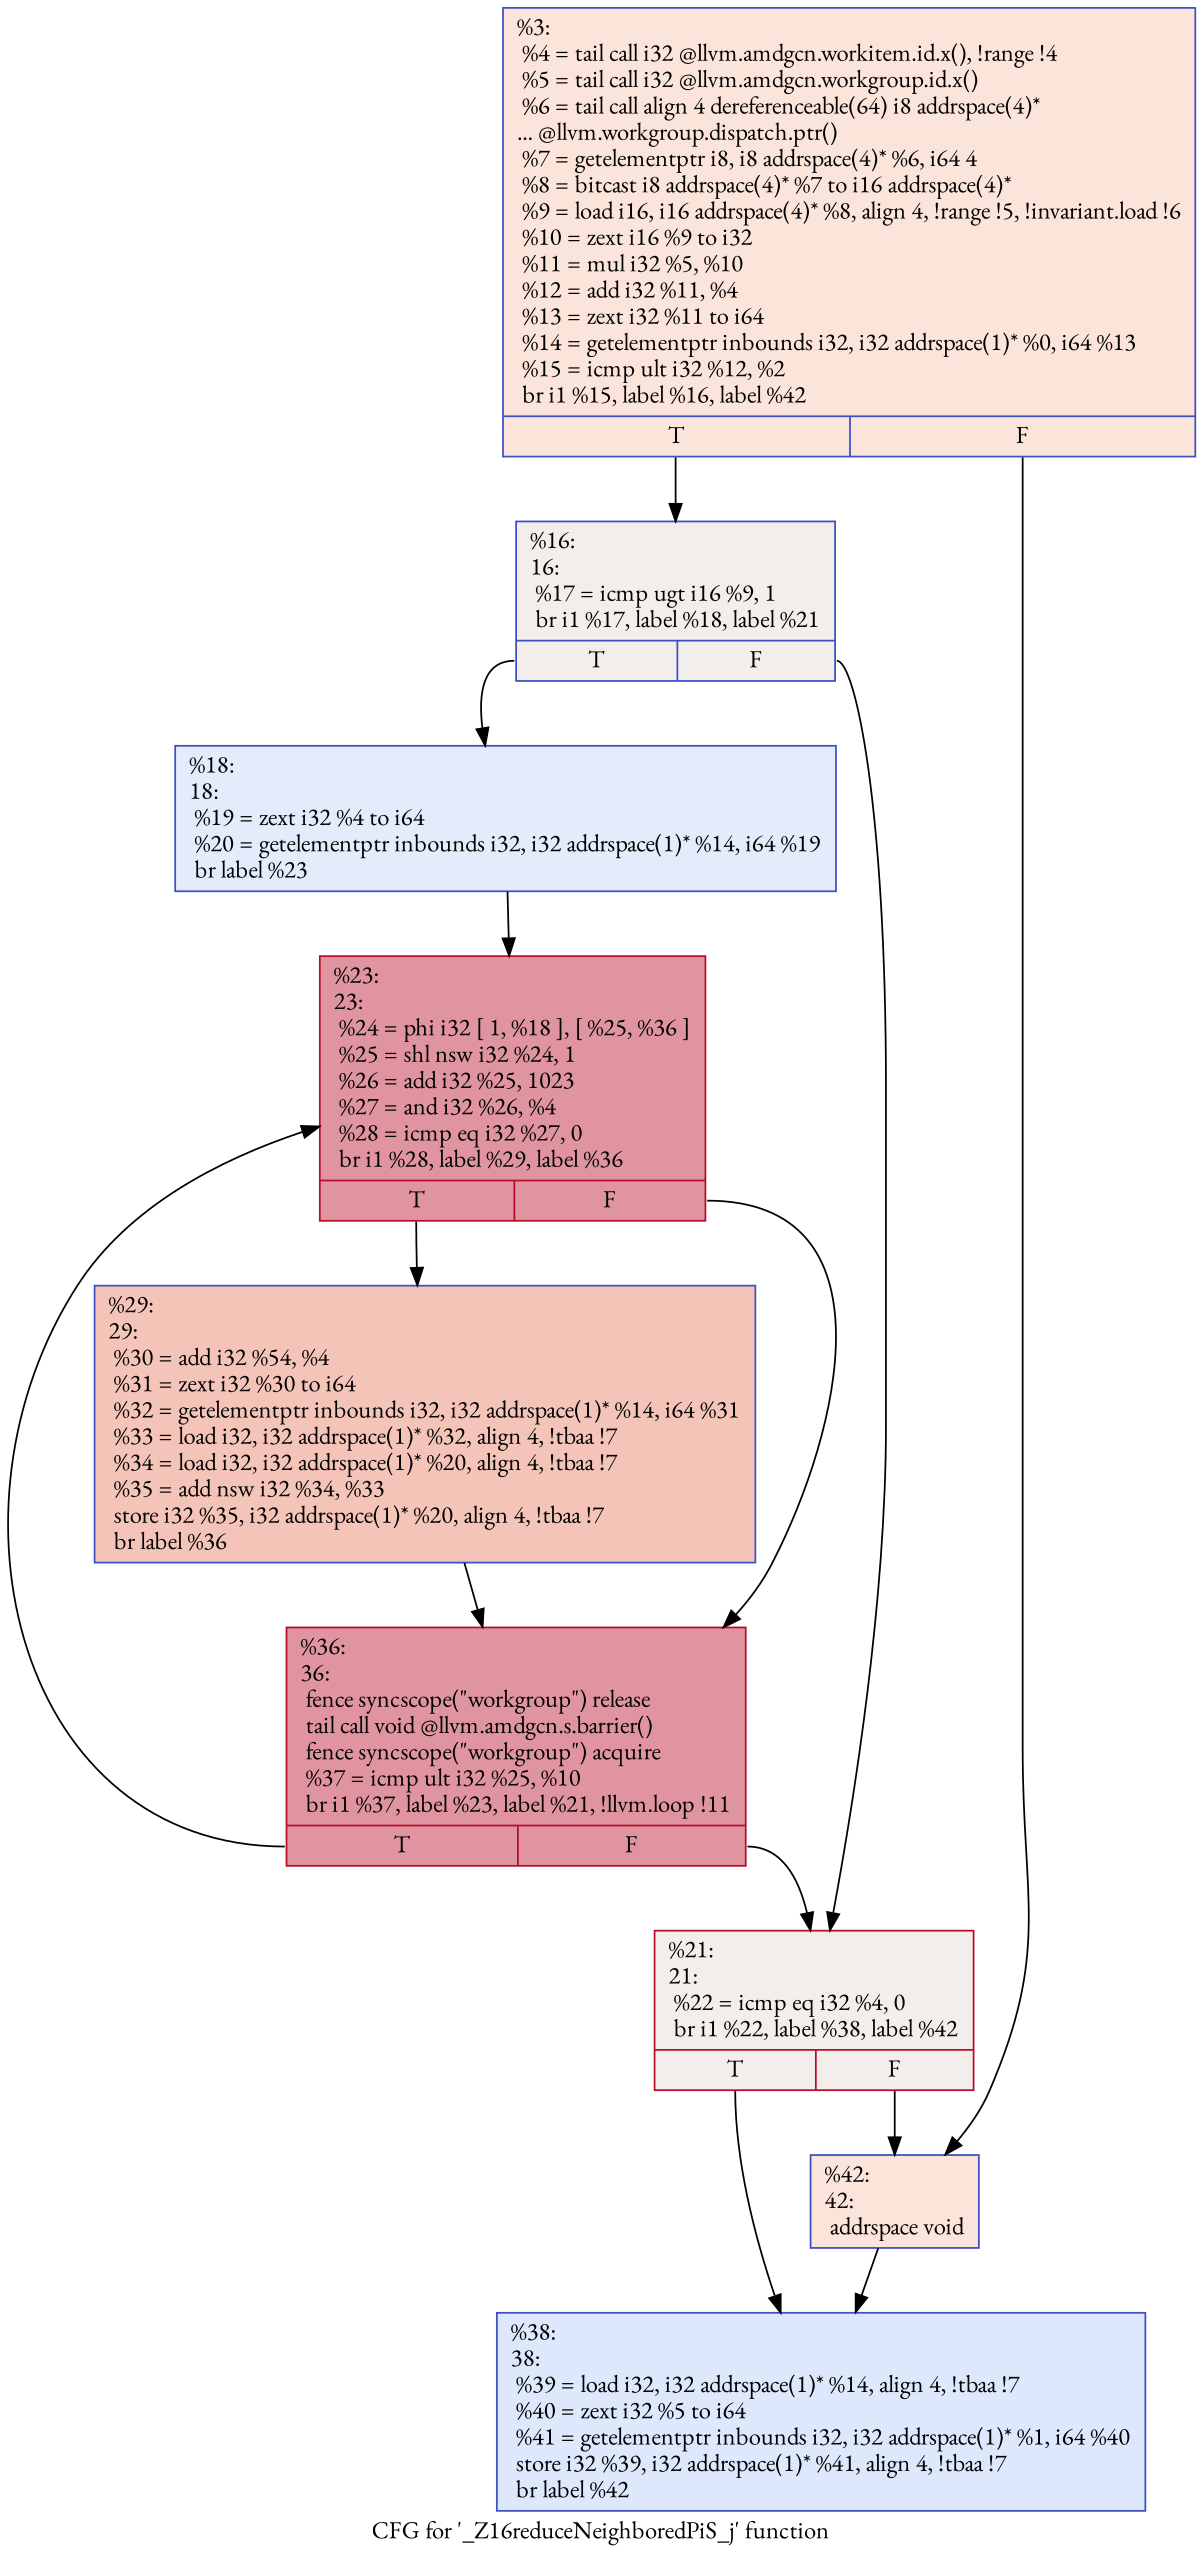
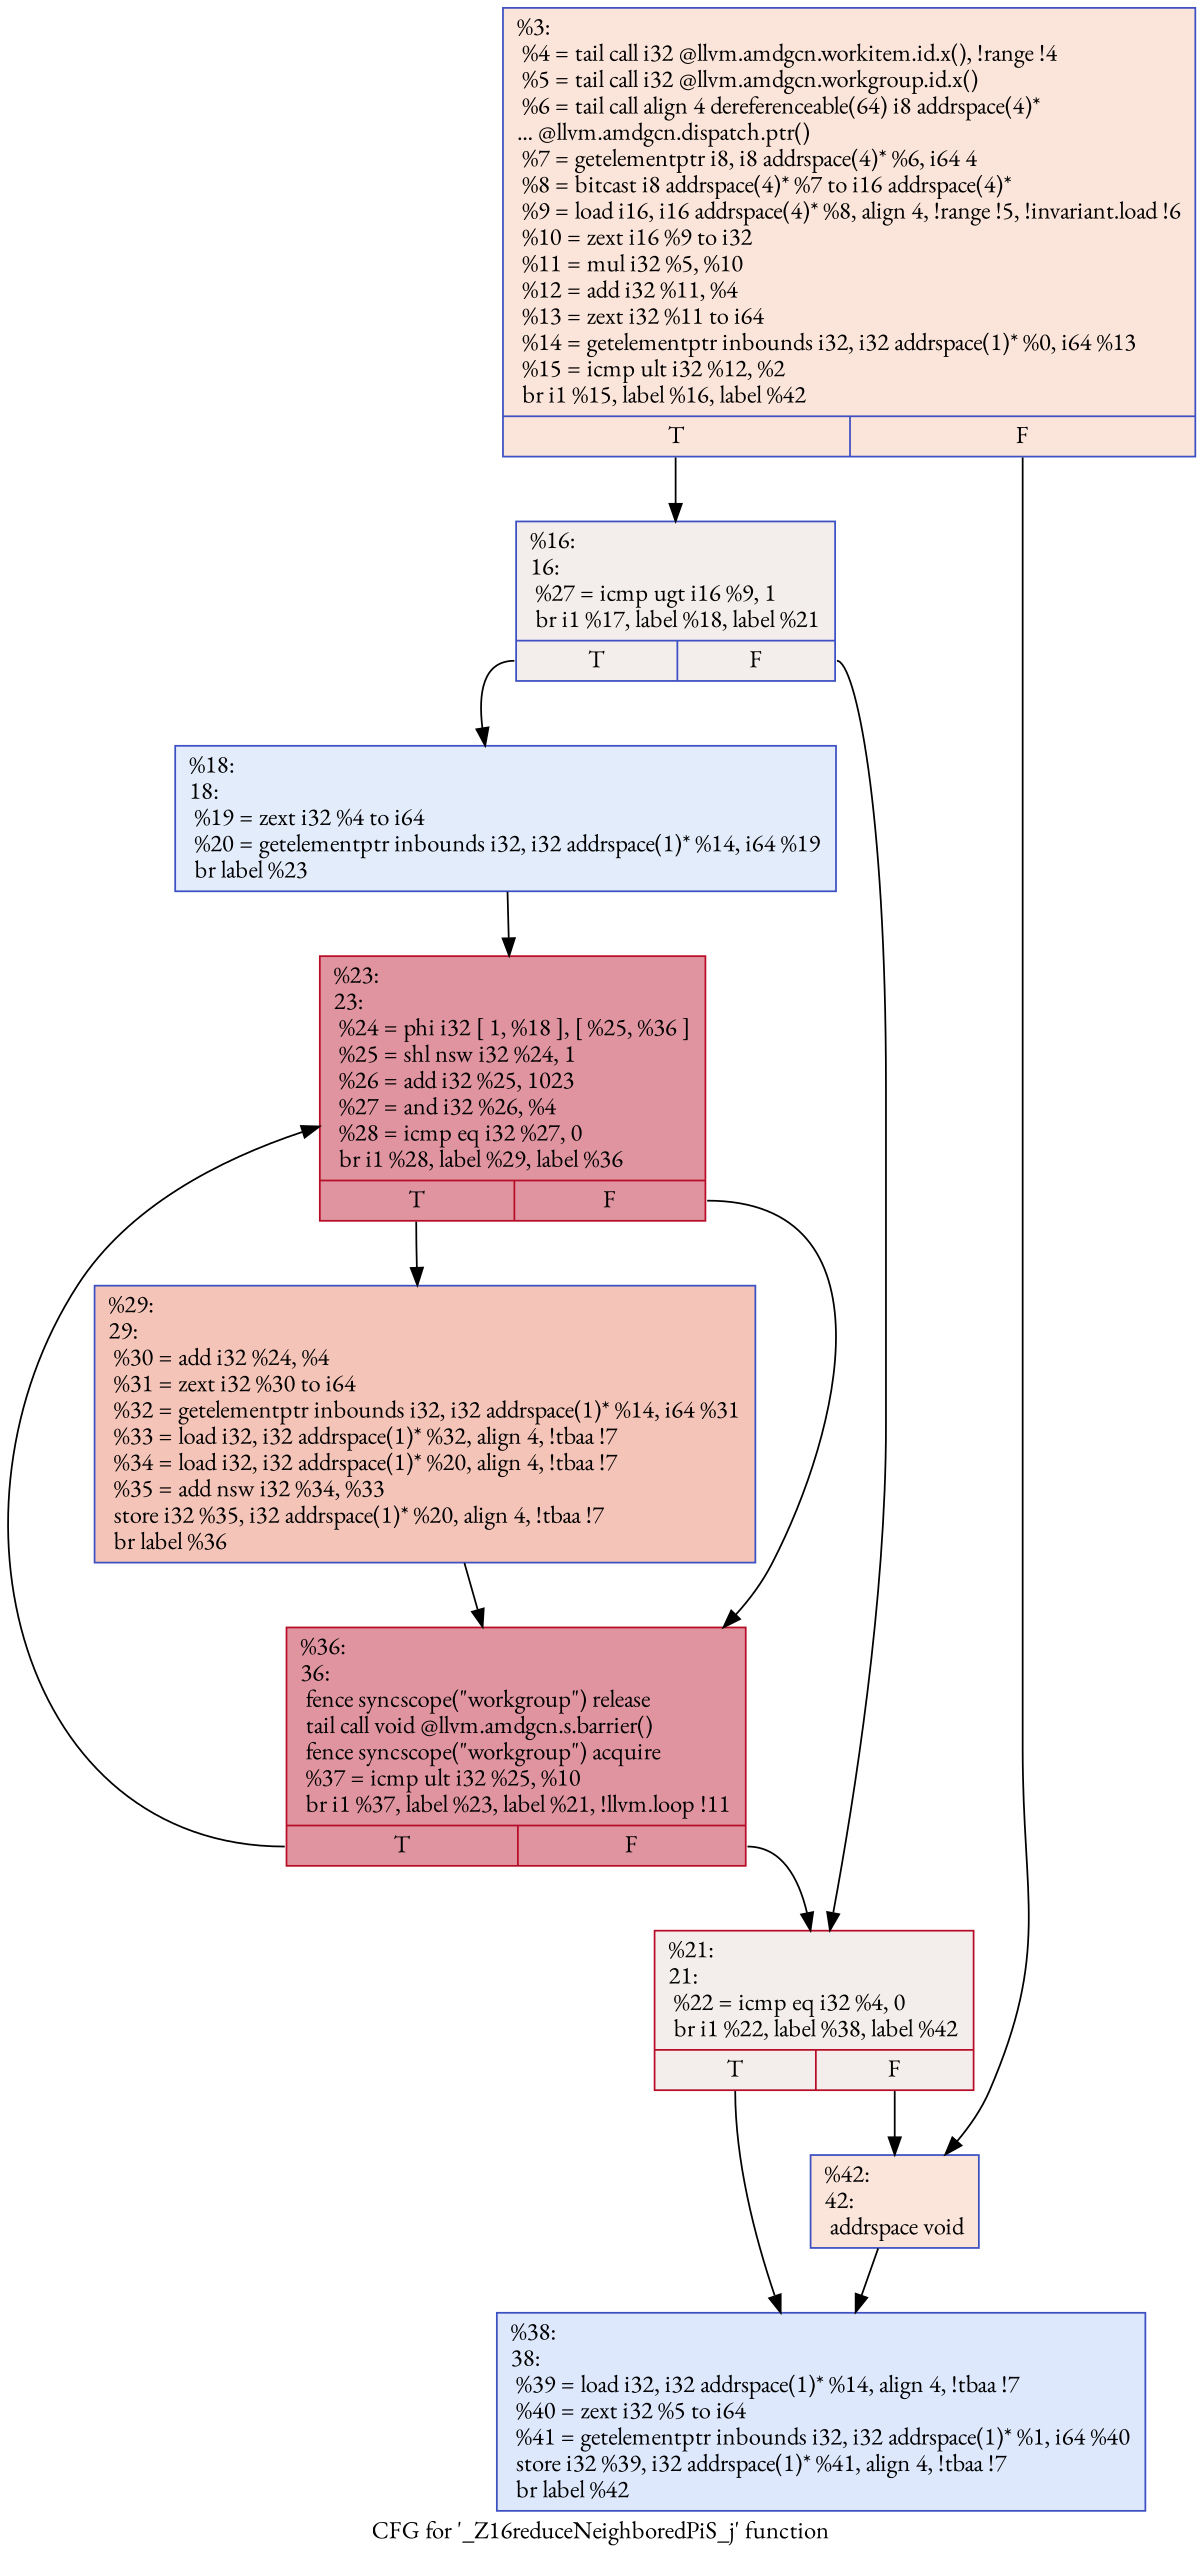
node "%3:": text "... @llvm.workgroup.dispatch.ptr()" -> "... @llvm.amdgcn.dispatch.ptr()"
node "%16:": text "%17 = icmp ugt i16 %9, 1" -> "%27 = icmp ugt i16 %9, 1"
node "%29:": text "%30 = add i32 %54, %4" -> "%30 = add i32 %24, %4"
